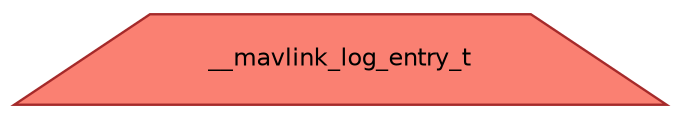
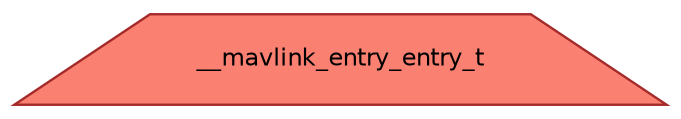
node "__mavlink_log_entry_t": label "__mavlink_log_entry_t" -> "__mavlink_entry_entry_t"
